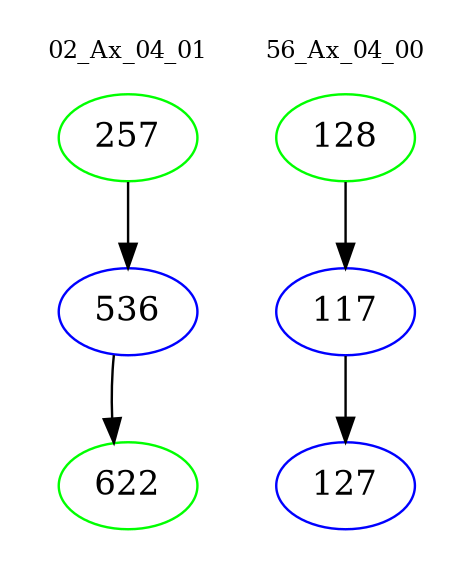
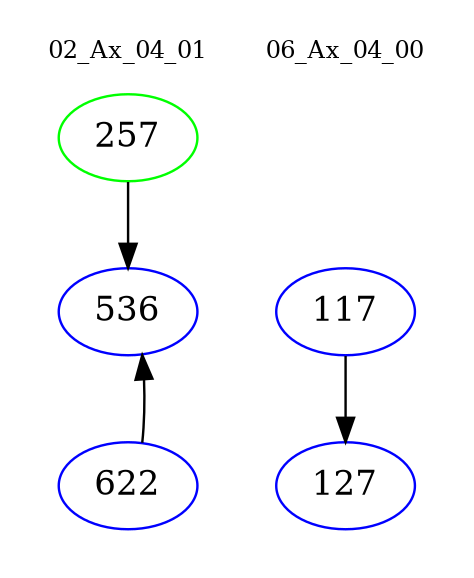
cluster "56_Ax_04_00": label "56_Ax_04_00" -> "06_Ax_04_00"
node "128": removed
edge "536" -> "622": reversed
node "622": color green -> blue
